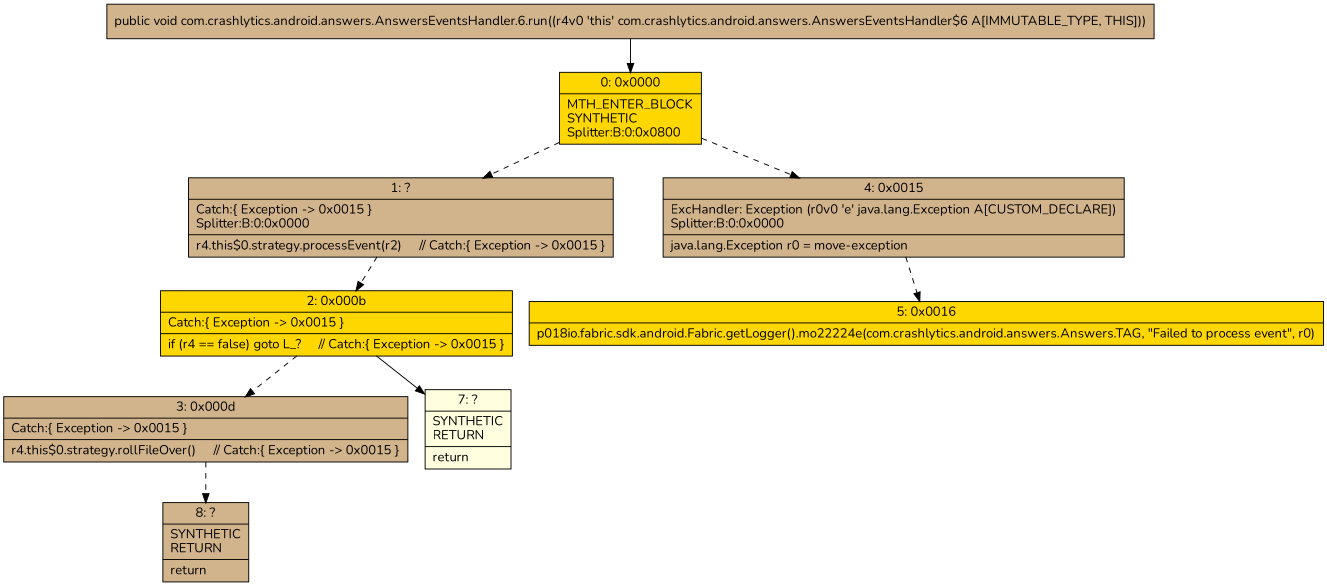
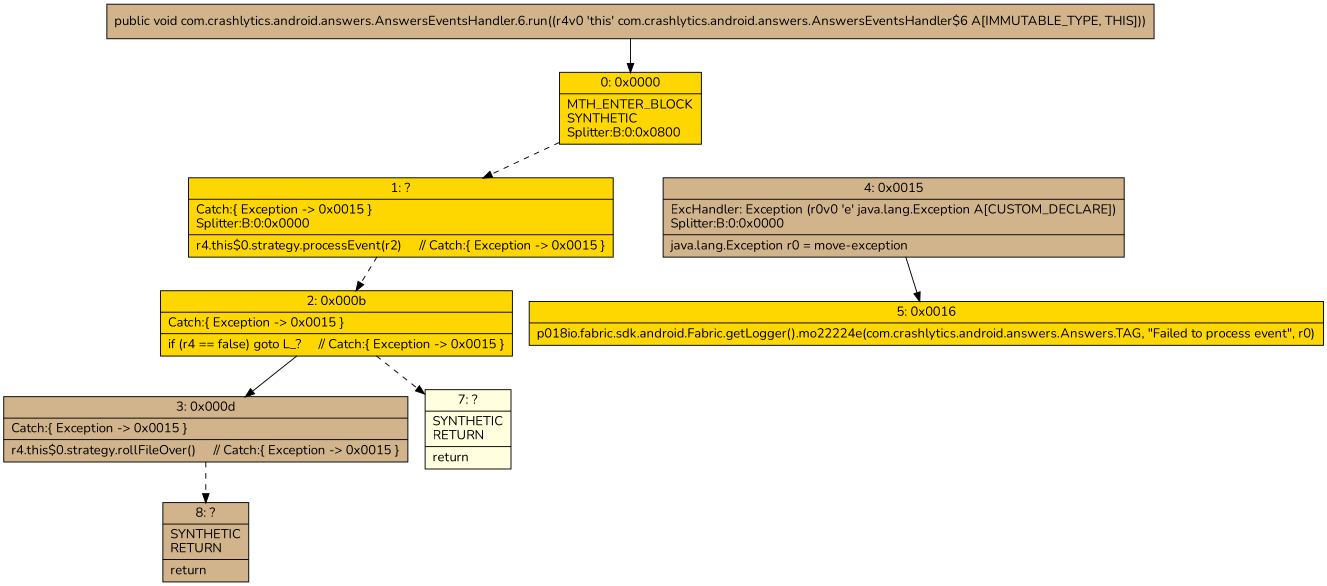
edge "0: 0x0000" -> "4: 0x0015": removed
node "1: ?": fillcolor tan -> gold
edge "4: 0x0015" -> "5: 0x0016": style dashed -> solid
edge "2: 0x000b" -> "7: ?": style solid -> dashed
edge "2: 0x000b" -> "3: 0x000d": style dashed -> solid
